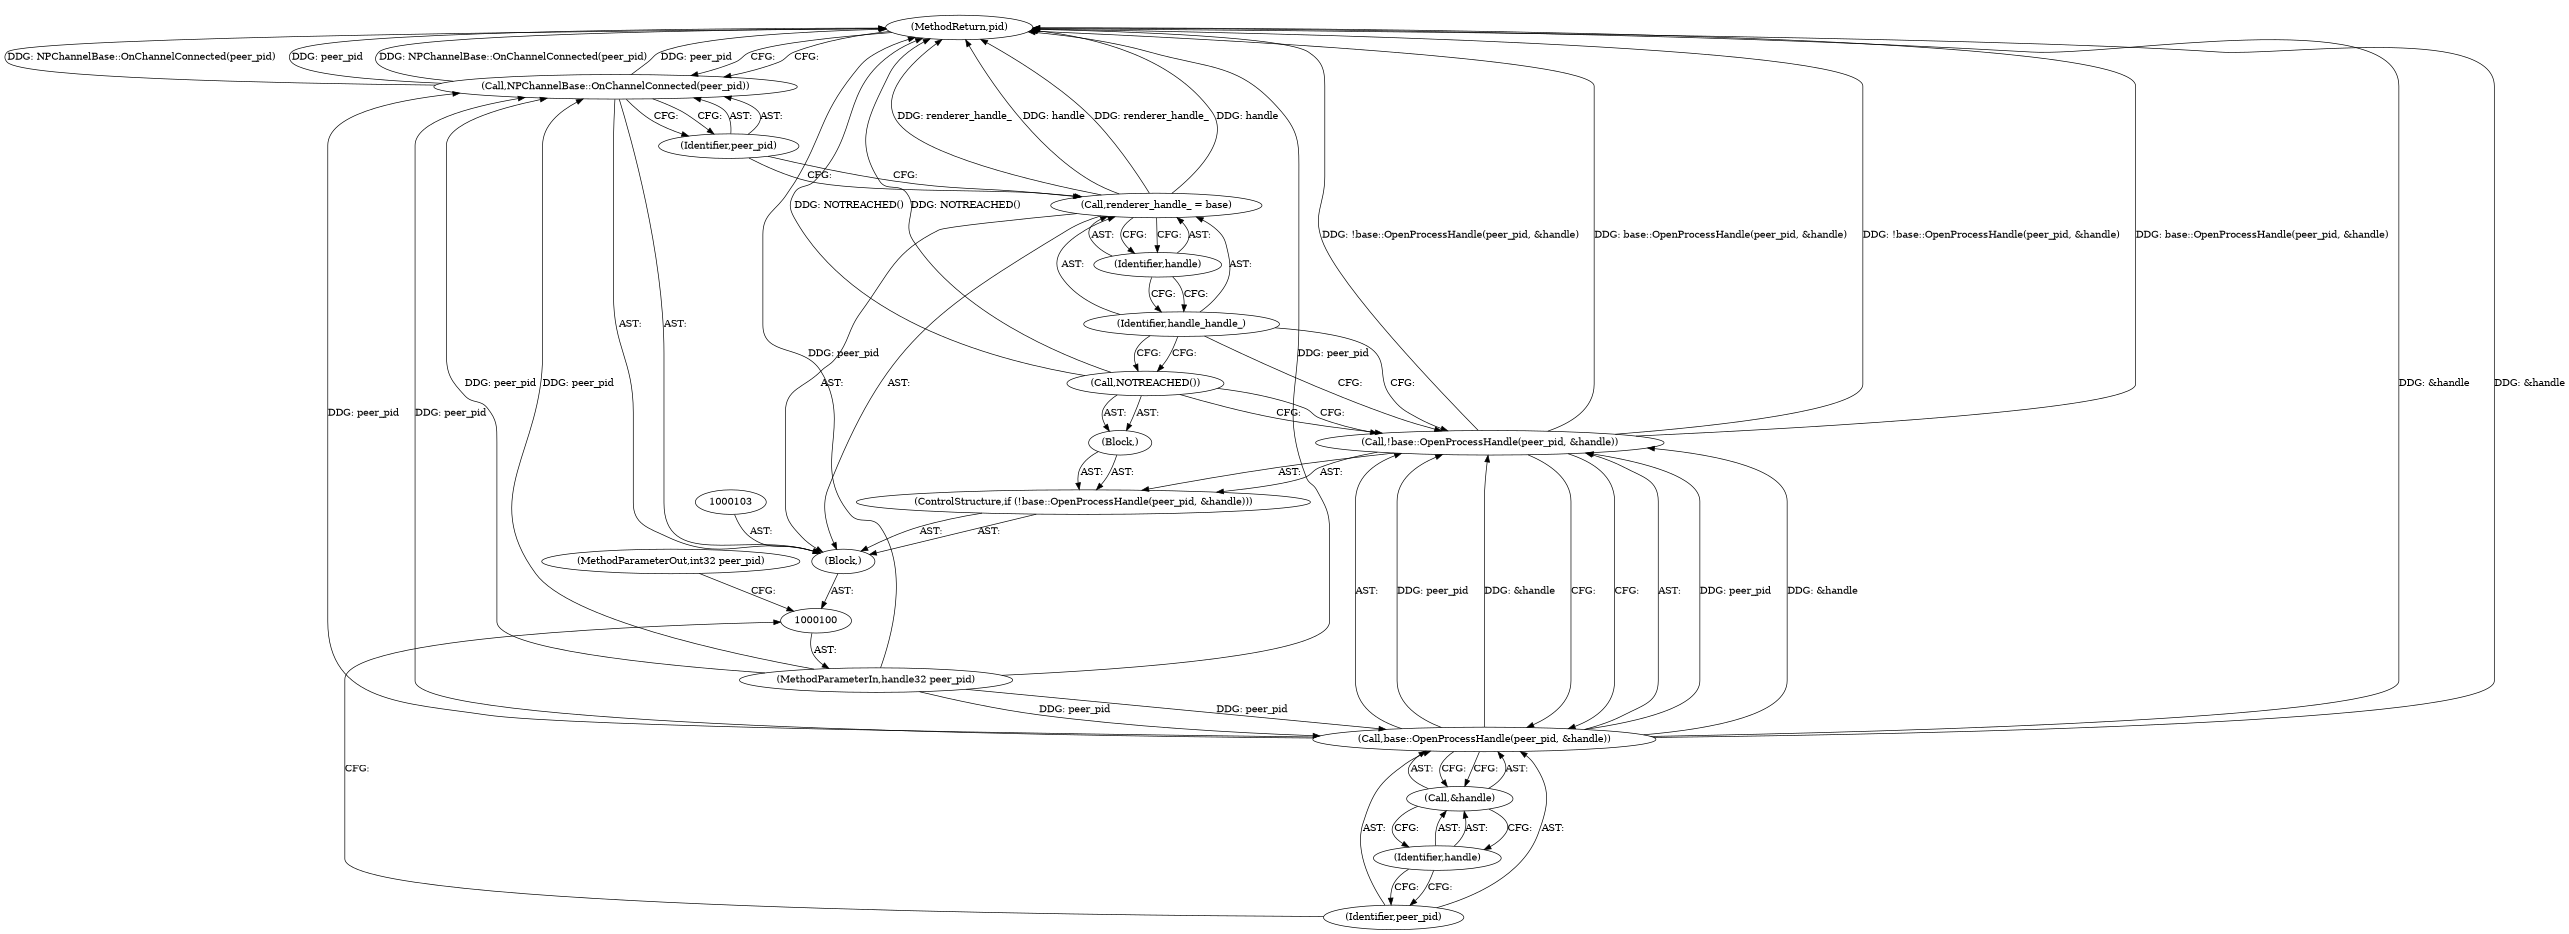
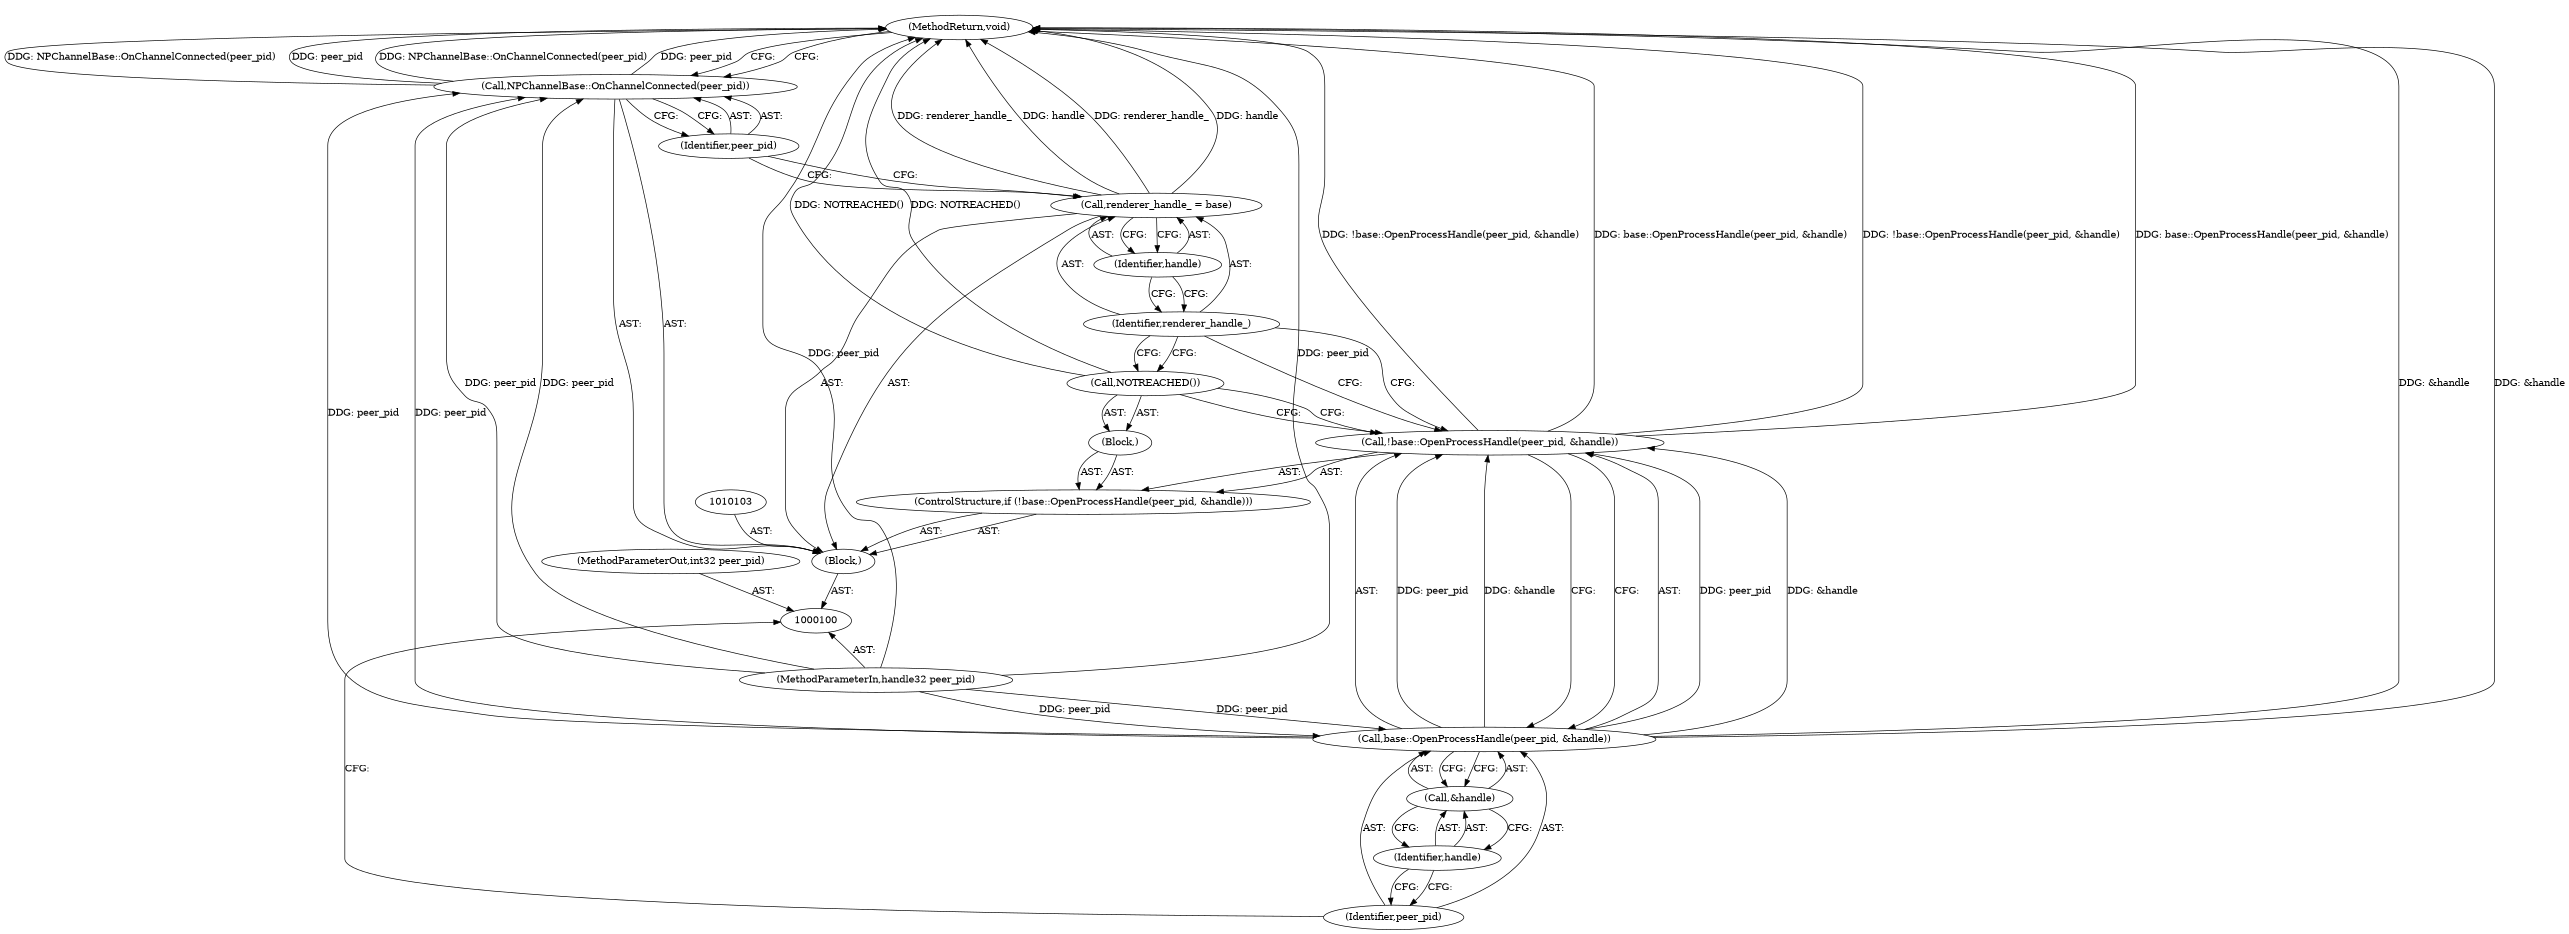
node "(MethodReturn,pid)": label "(MethodReturn,pid)" -> "(MethodReturn,void)"
node "(Identifier,handle_handle_)": label "(Identifier,handle_handle_)" -> "(Identifier,renderer_handle_)"
node "1000103": label "1000103" -> "1010103"
edge "(MethodParameterOut,int32 peer_pid)" -> "1000100": label "CFG: " -> "AST: "
edge "1000100" -> "(MethodParameterIn,handle32 peer_pid)": reversed
